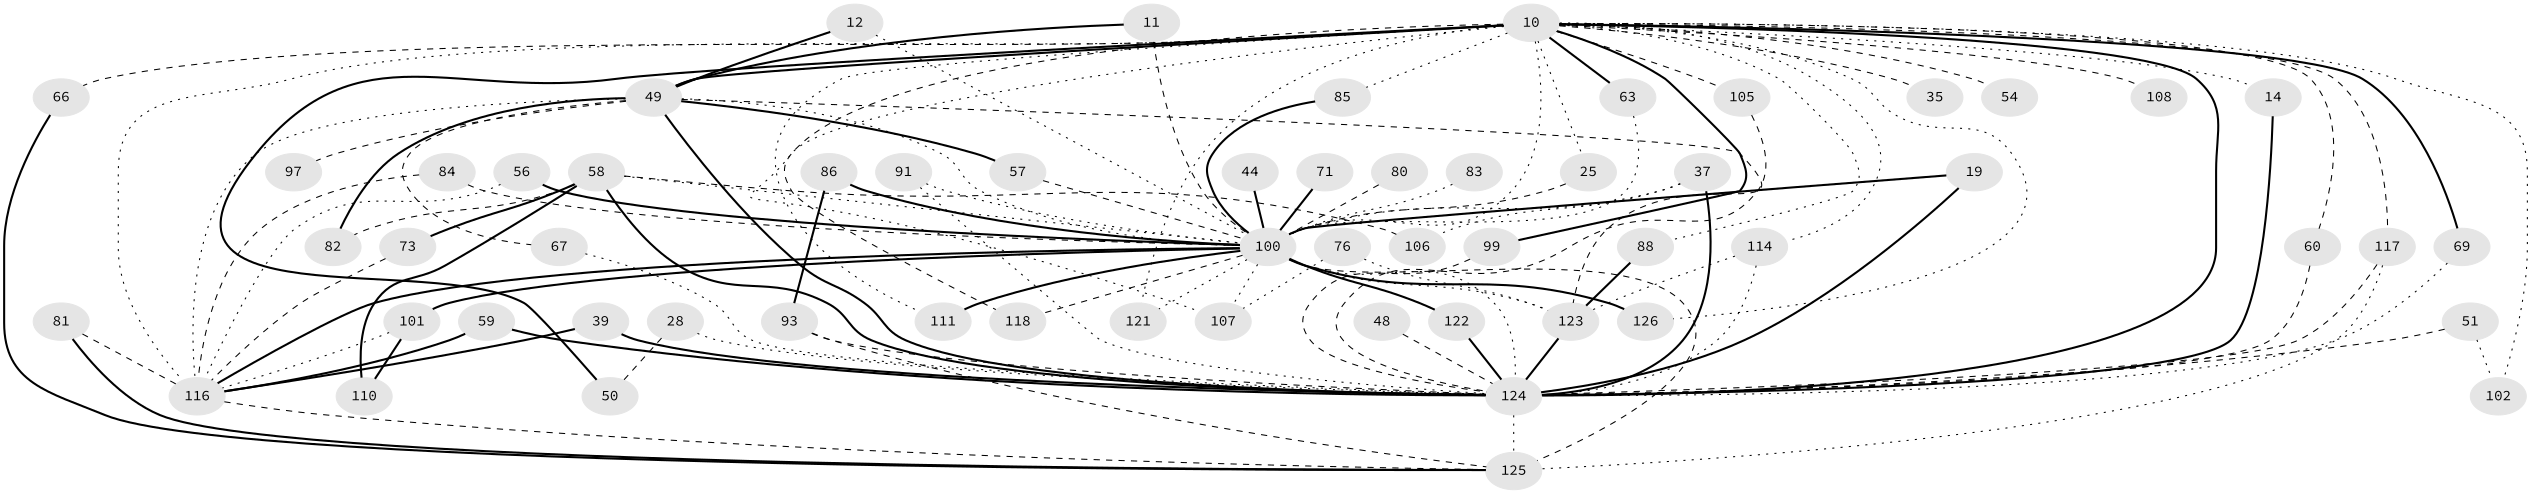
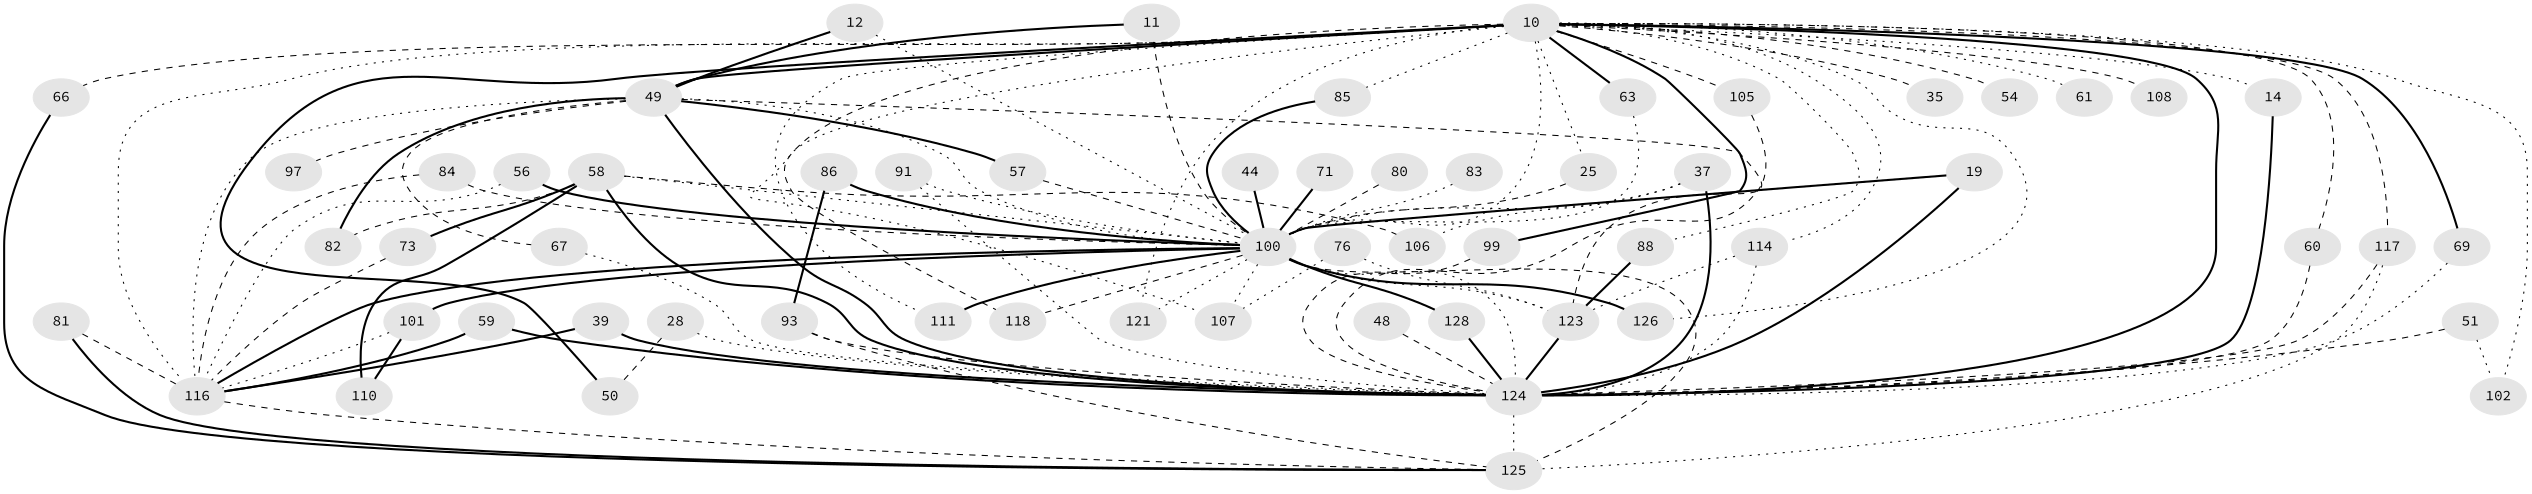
node "61": added
node "122": label "122" -> "128"
